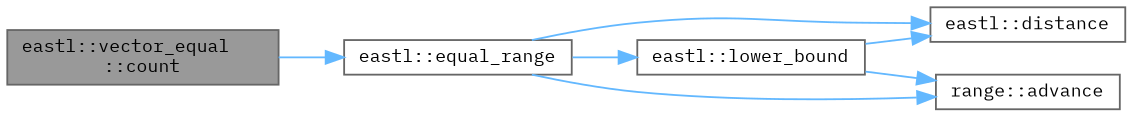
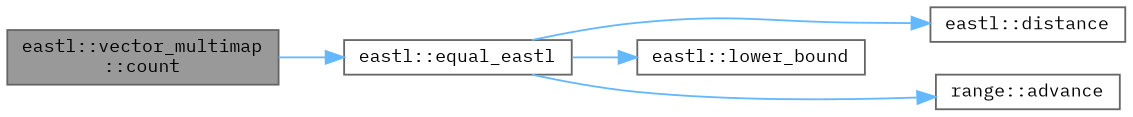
edge "eastl::lower_bound" -> "eastl::distance": removed
node "eastl::vector_equal ::count": label "eastl::vector_equal ::count" -> "eastl::vector_multimap ::count"
node "eastl::equal_range": label "eastl::equal_range" -> "eastl::equal_eastl"
edge "eastl::lower_bound" -> "range::advance": removed
